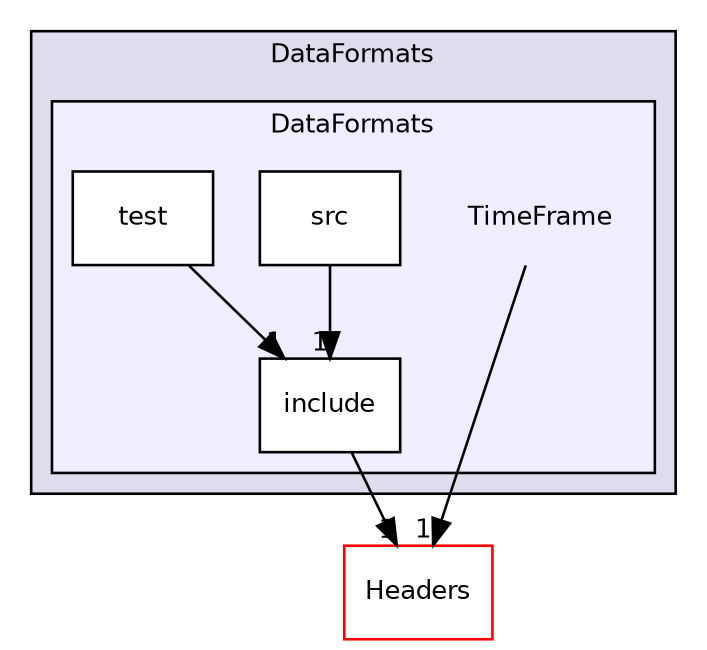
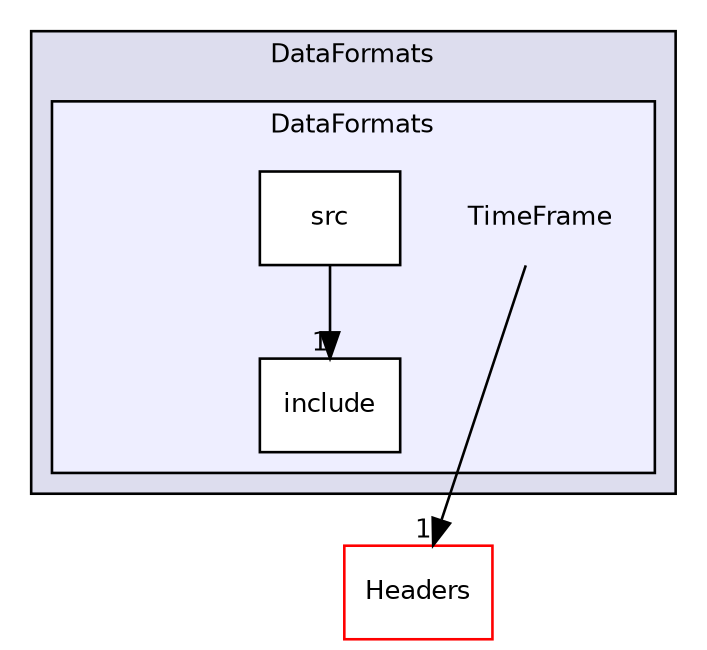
node "test": removed
edge "include" -> "Headers": removed
